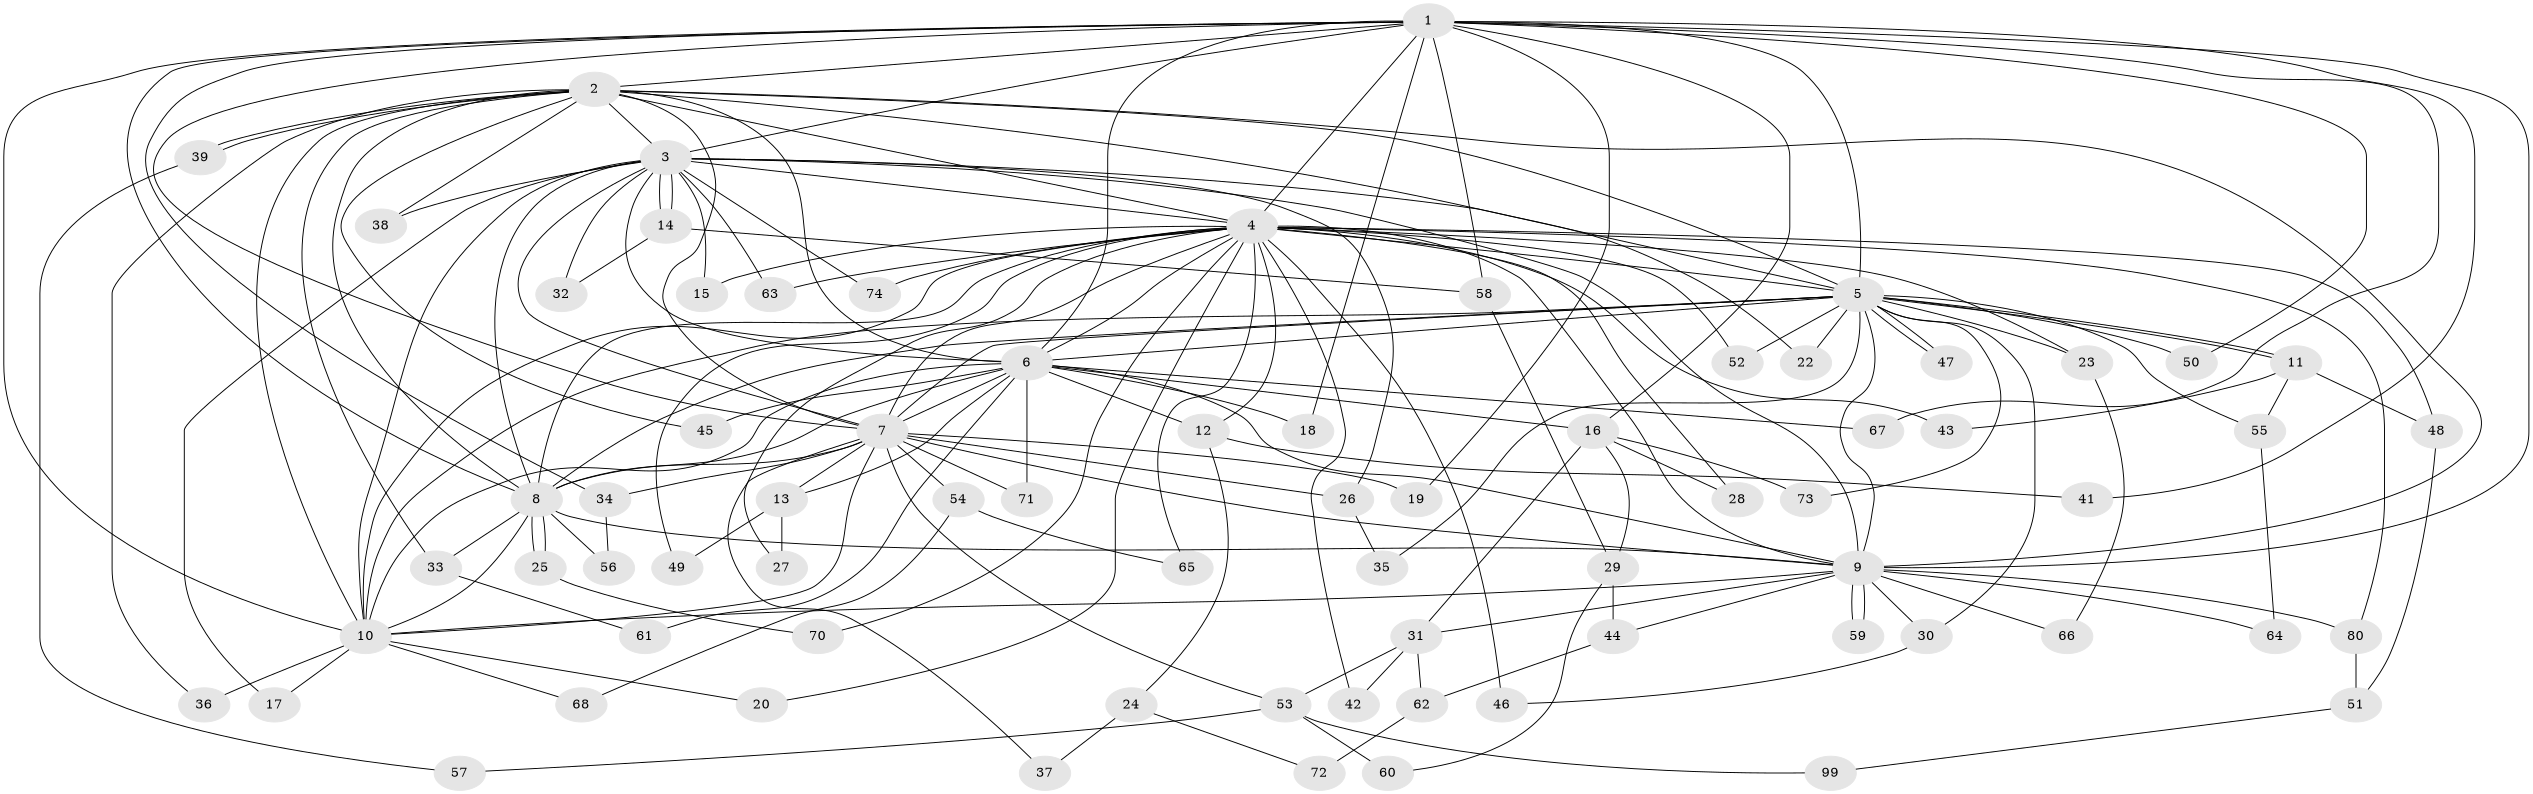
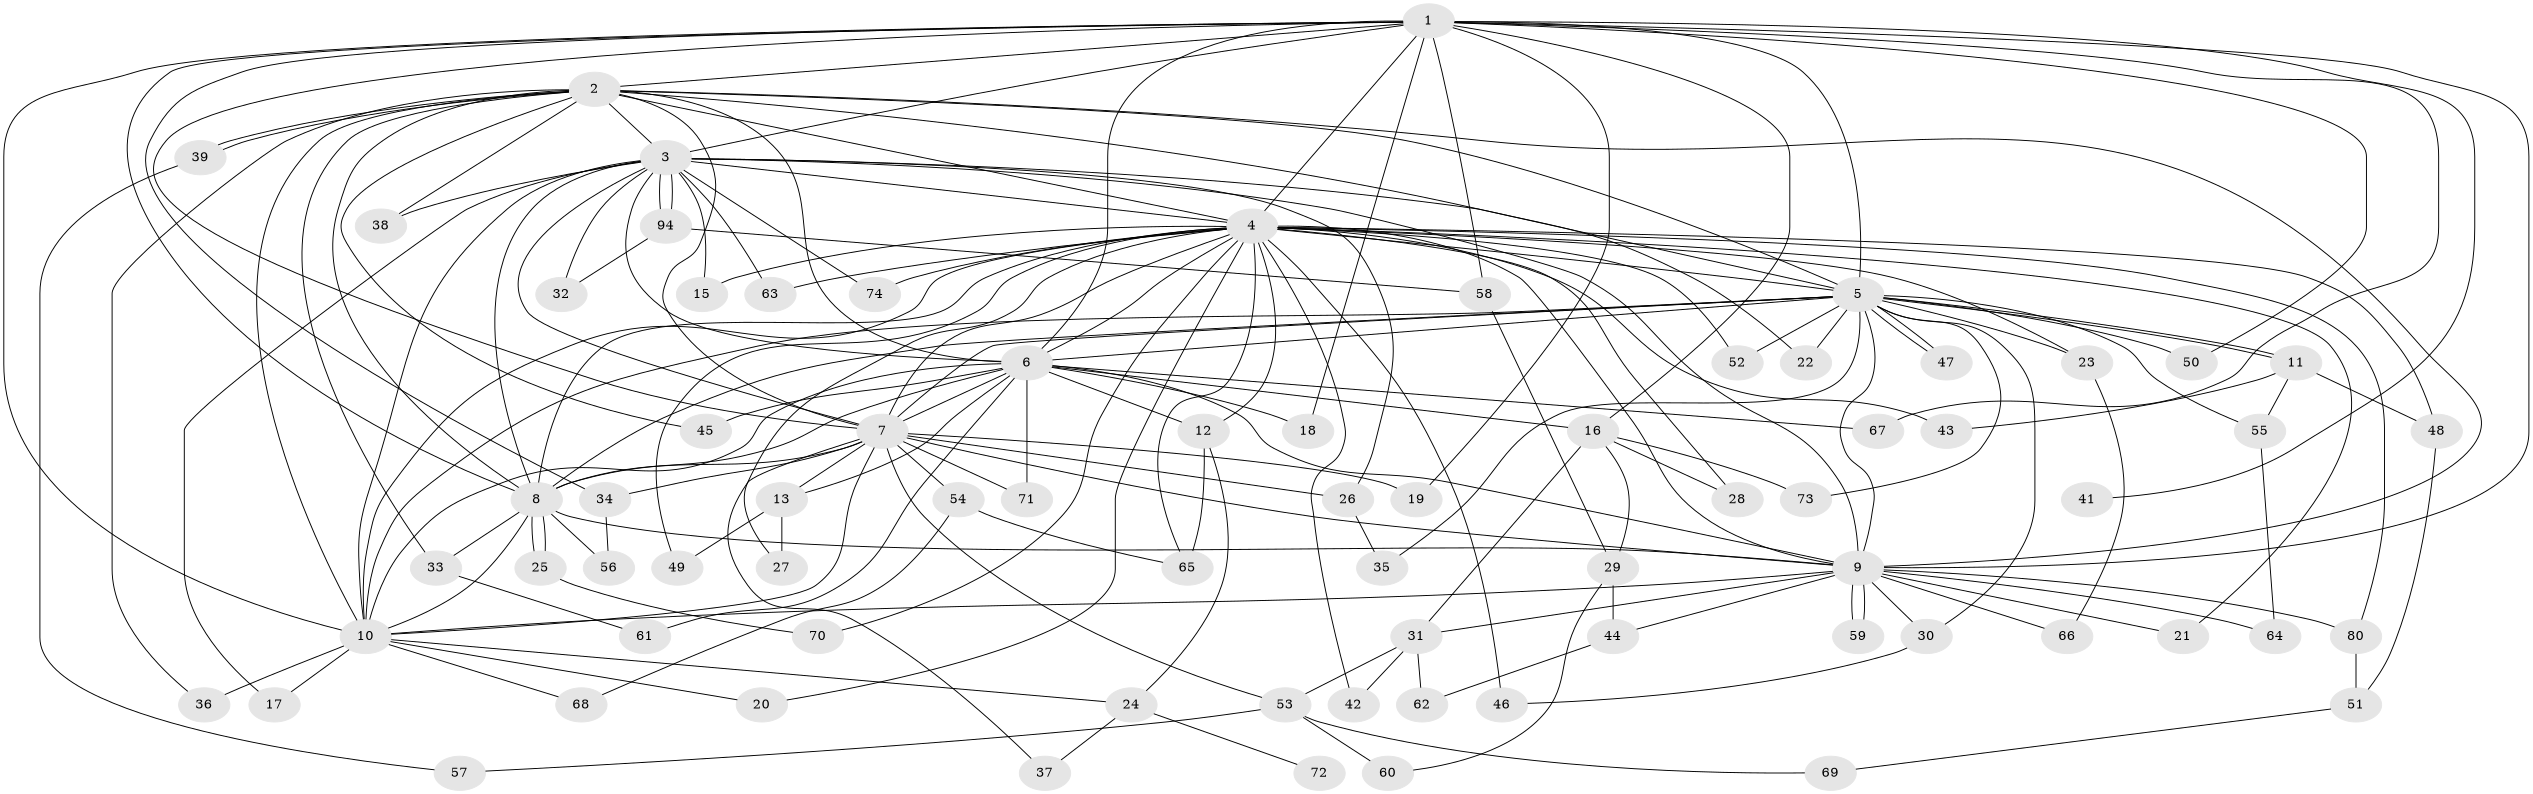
node "14": label "14" -> "94"
edge "12" -- "41": now "12" -- "65"
node "21": added
edge "10" -- "24": added
edge "62" -- "72": removed
node "99": label "99" -> "69"
